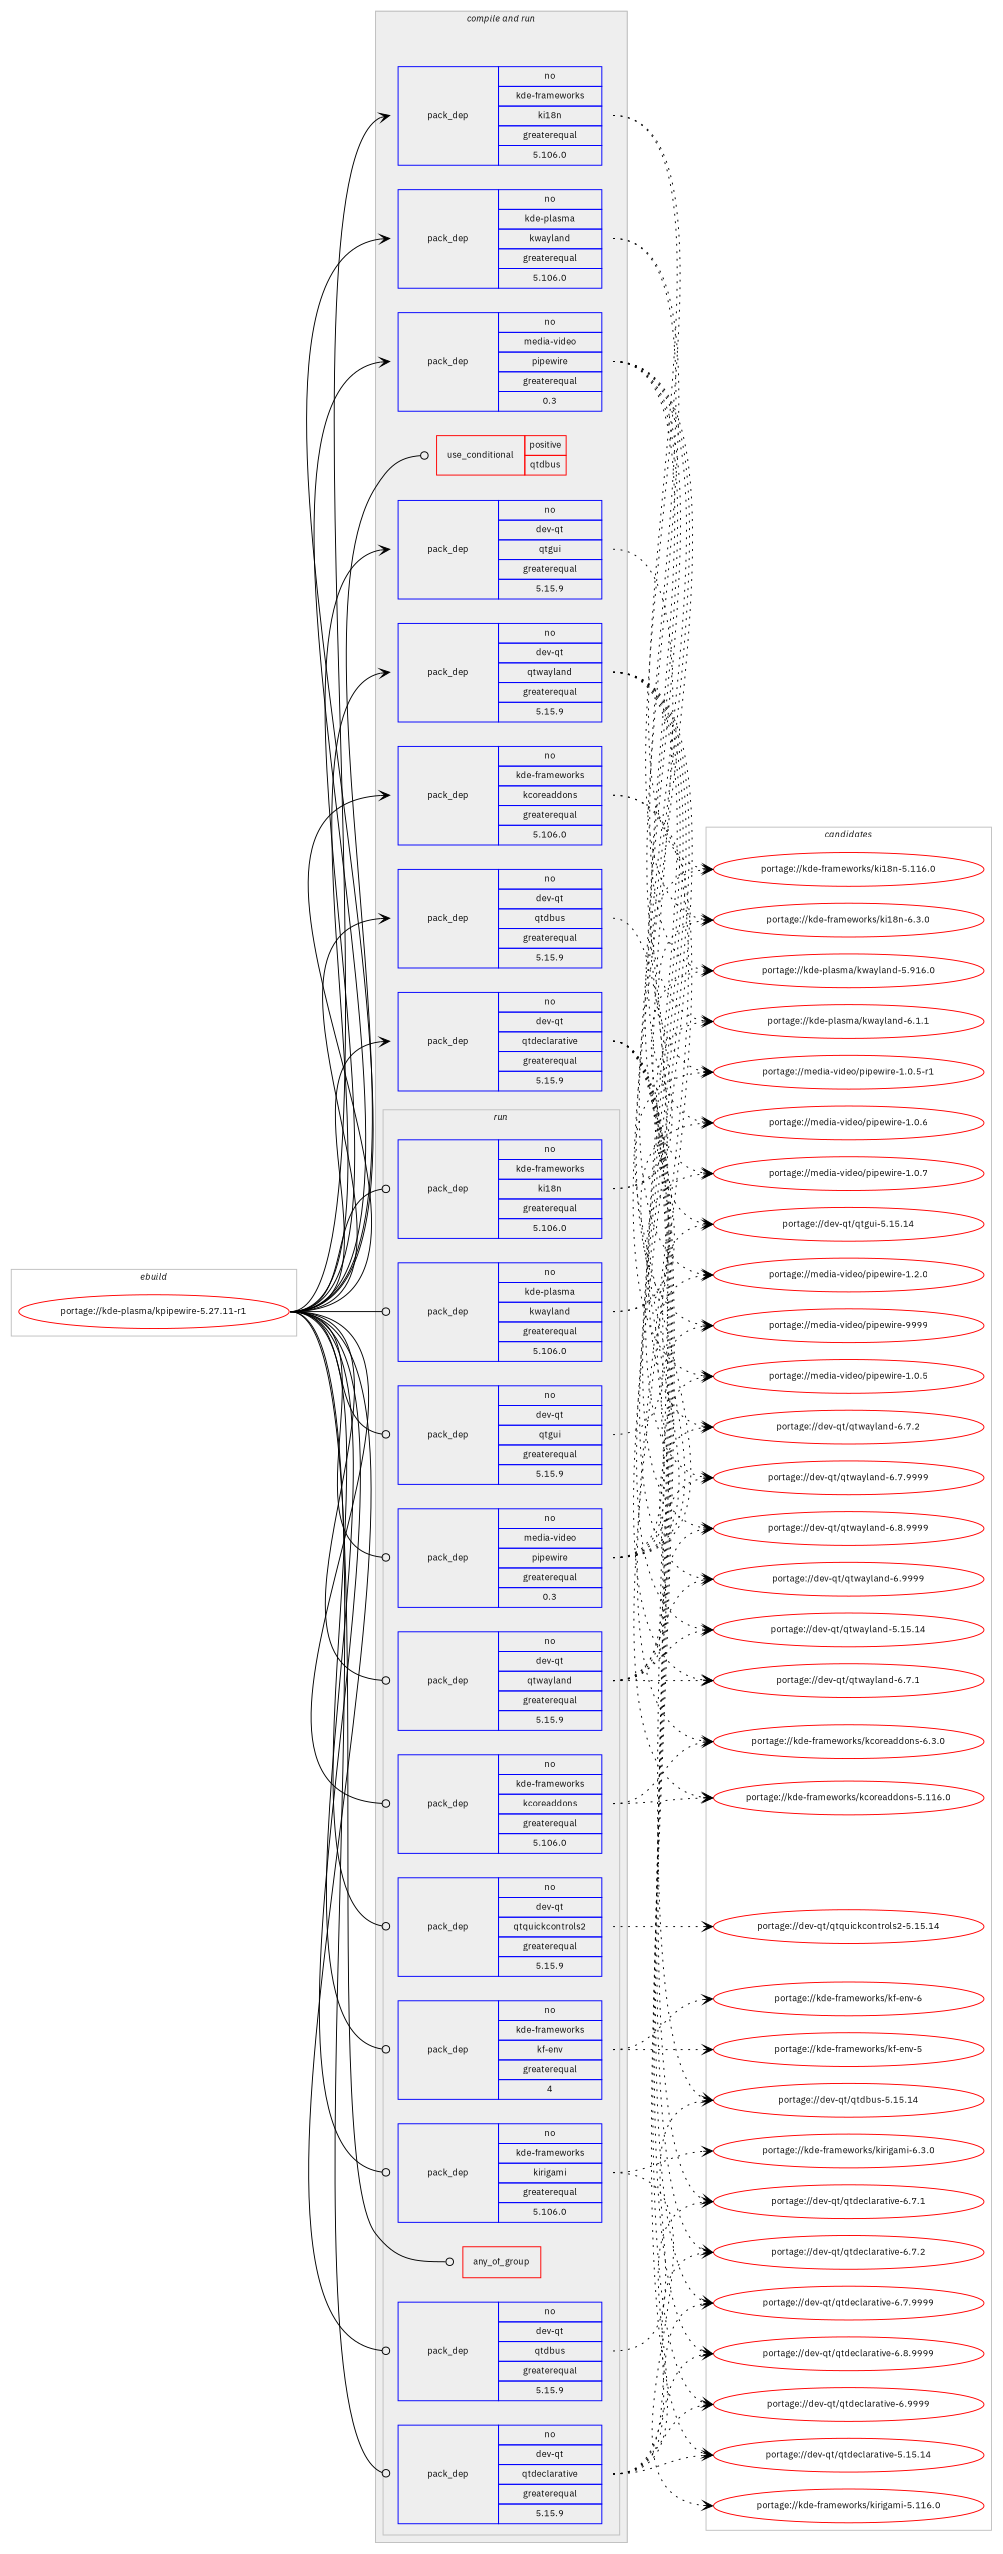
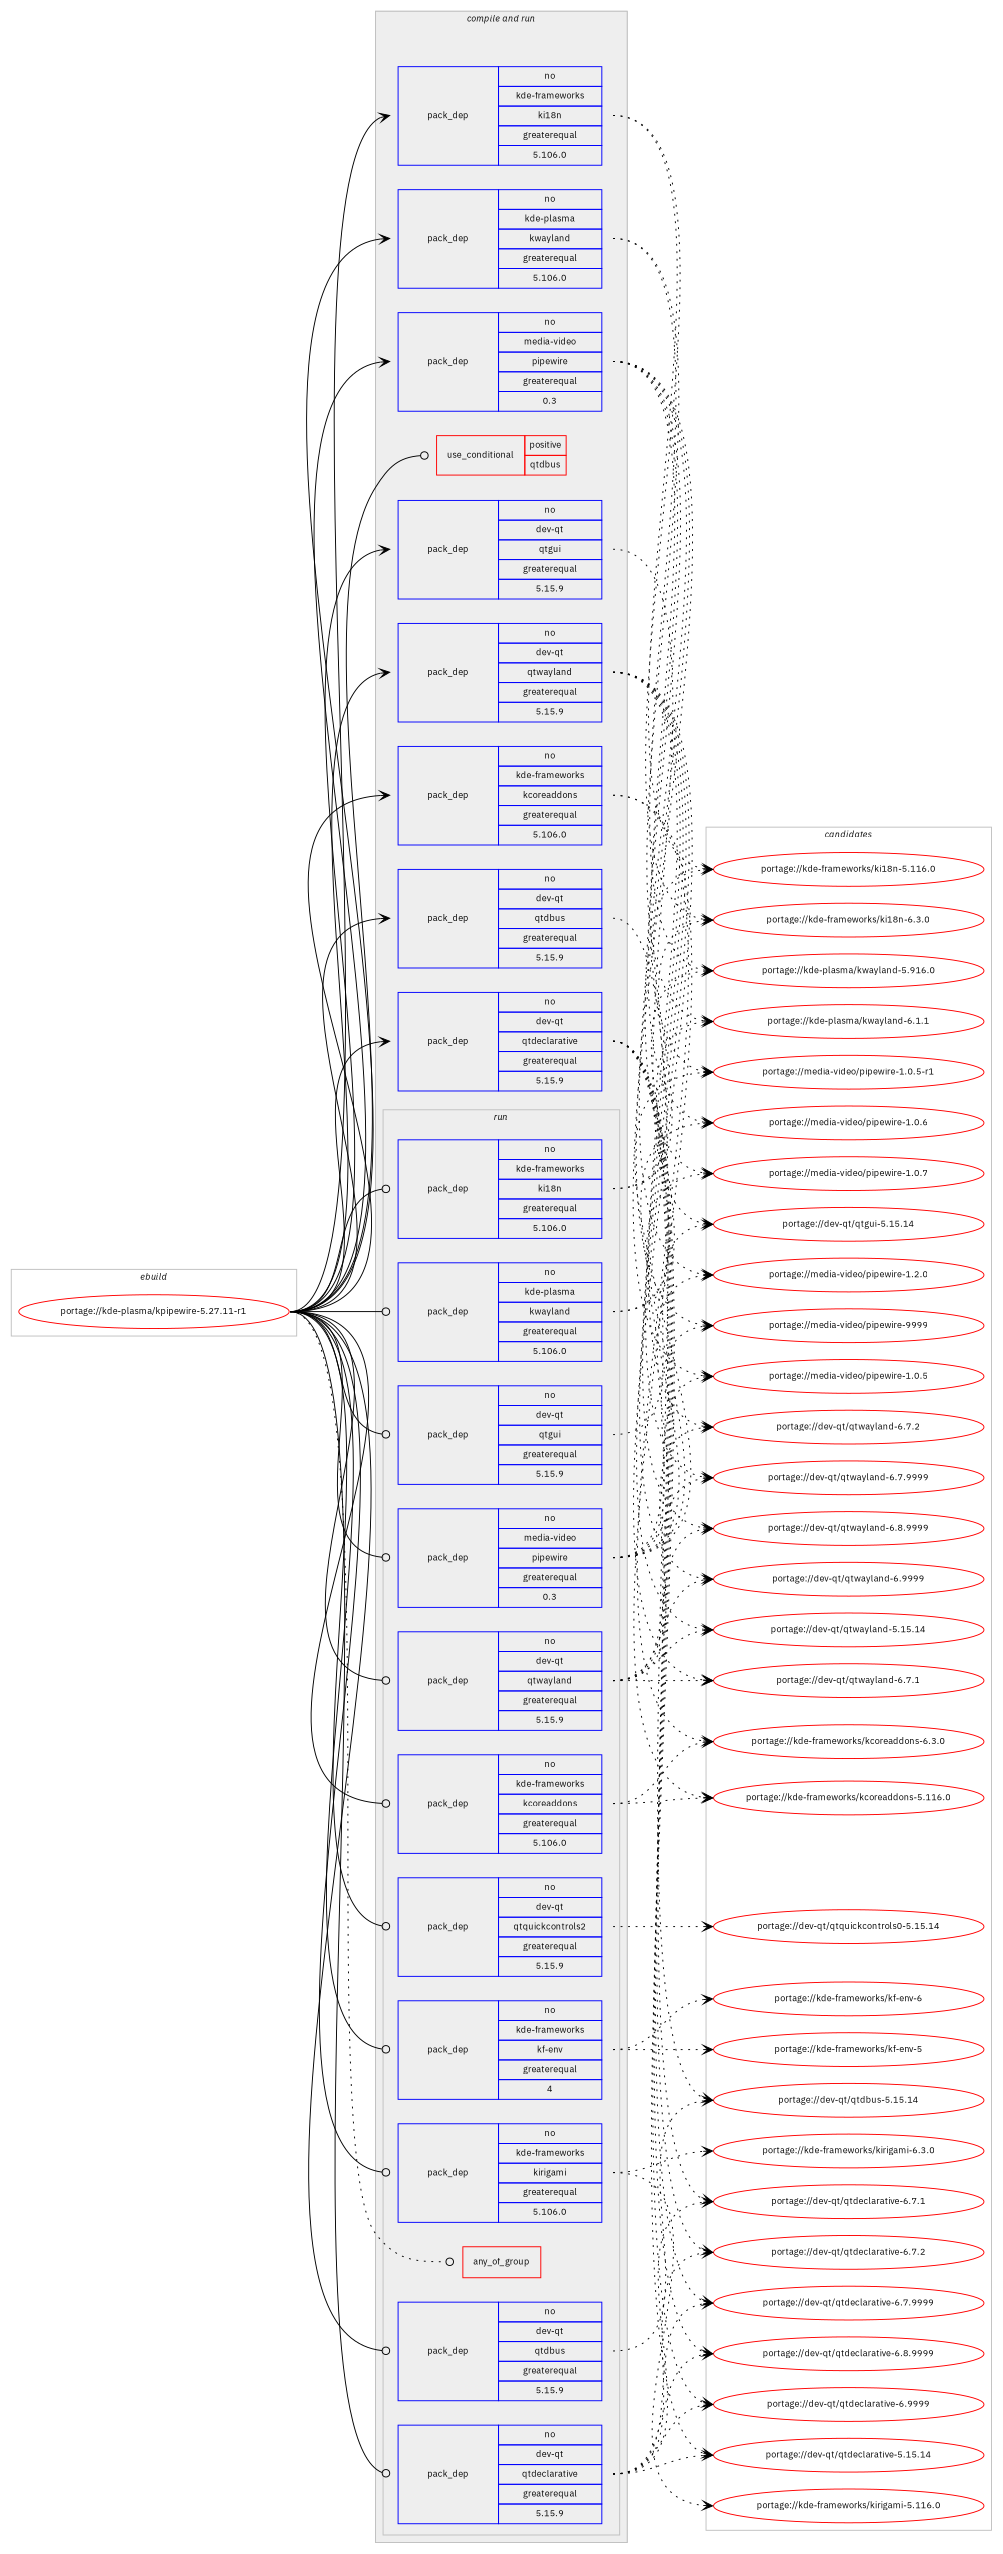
edge "portage://kde-plasma/kpipewire-5.27.11-r1" -> "any_of_group": style solid -> dotted
node "portage://dev-qt/qtquickcontrols2-5.15.14": label "portage://dev-qt/qtquickcontrols2-5.15.14" -> "portage://dev-qt/qtquickcontrols0-5.15.14"
